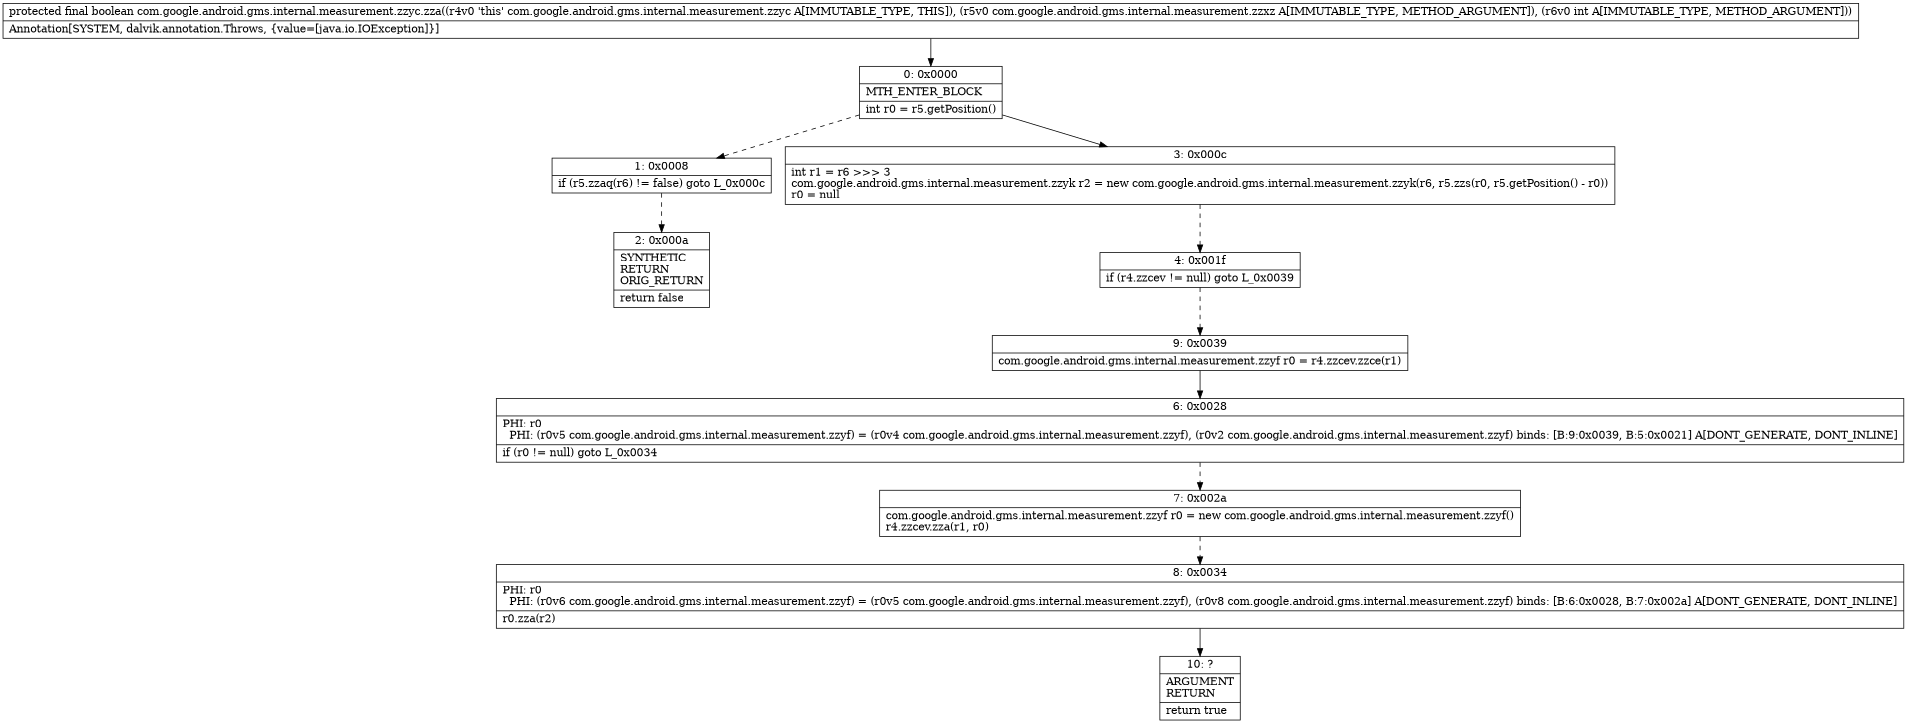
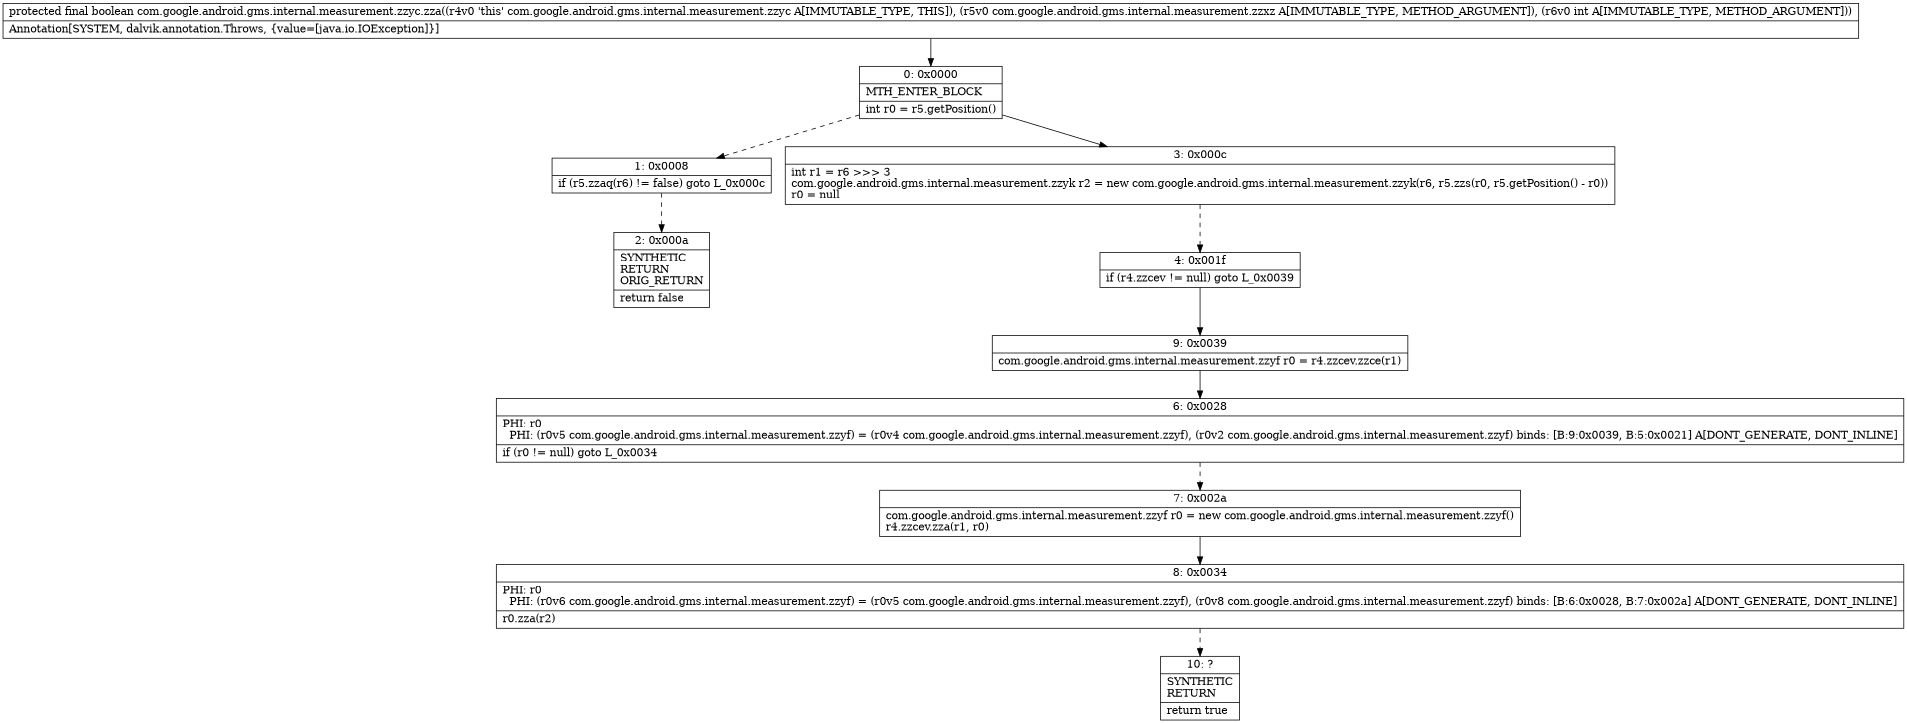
edge "4: 0x001f" -> "9: 0x0039": style dashed -> solid
edge "7: 0x002a" -> "8: 0x0034": style dashed -> solid
edge "8: 0x0034" -> "10: ?": style solid -> dashed
node "10: ?": text "ARGUMENT" -> "SYNTHETIC"
